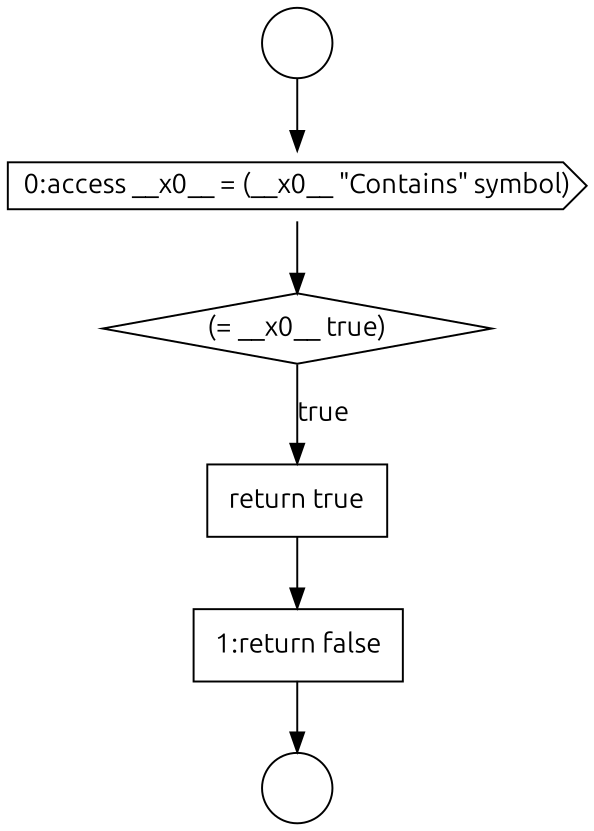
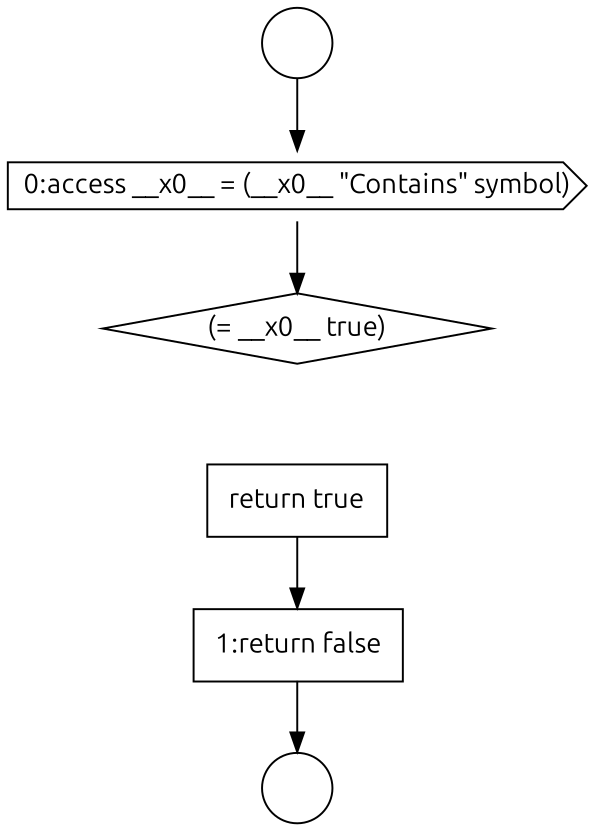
edge "(= __x0__ true)" -> "return true": removed, label "true"
